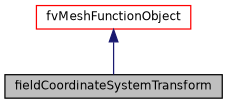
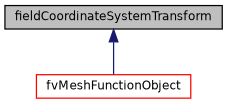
edge "fieldCoordinateSystemTransform" -> "fvMeshFunctionObject": reversed
